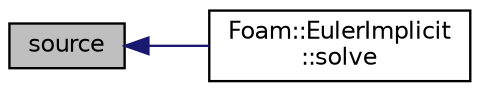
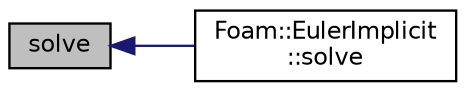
node "source": label "source" -> "solve"
